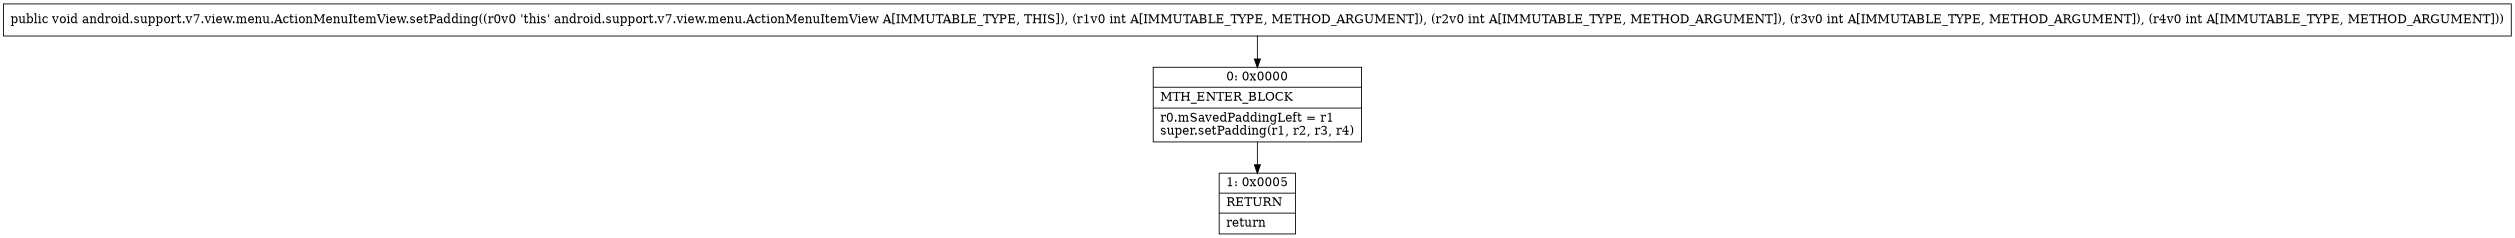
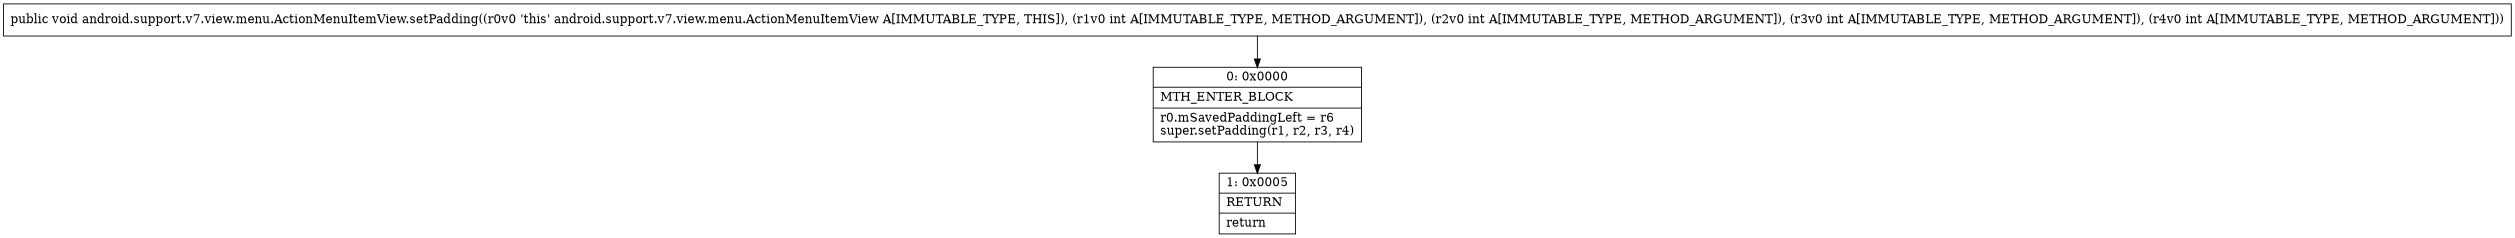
node "0: 0x0000": text "r0.mSavedPaddingLeft = r1" -> "r0.mSavedPaddingLeft = r6"
